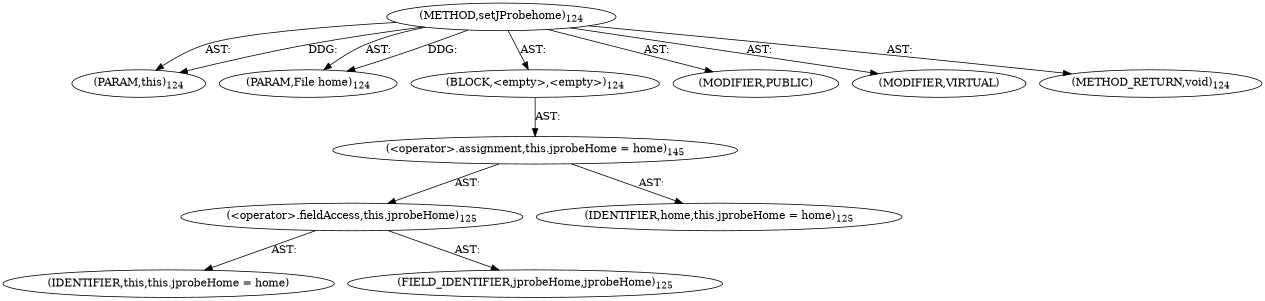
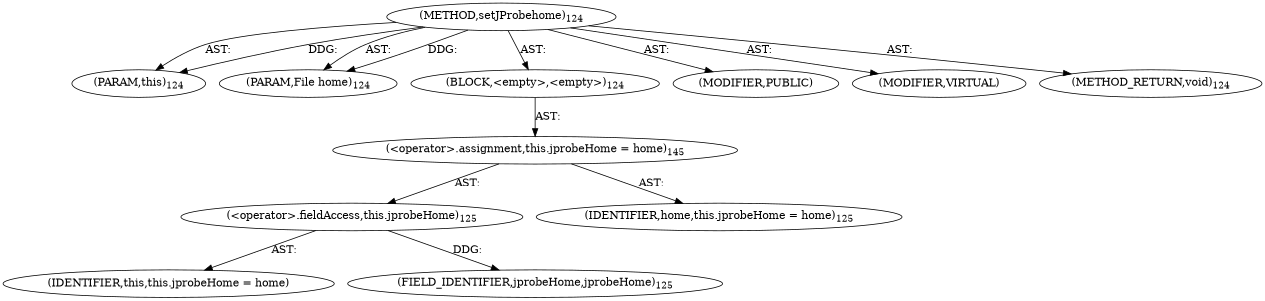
edge "(<operator>.fieldAccess,this.jprobeHome)" -> "(FIELD_IDENTIFIER,jprobeHome,jprobeHome)": label "AST: " -> "DDG: "
